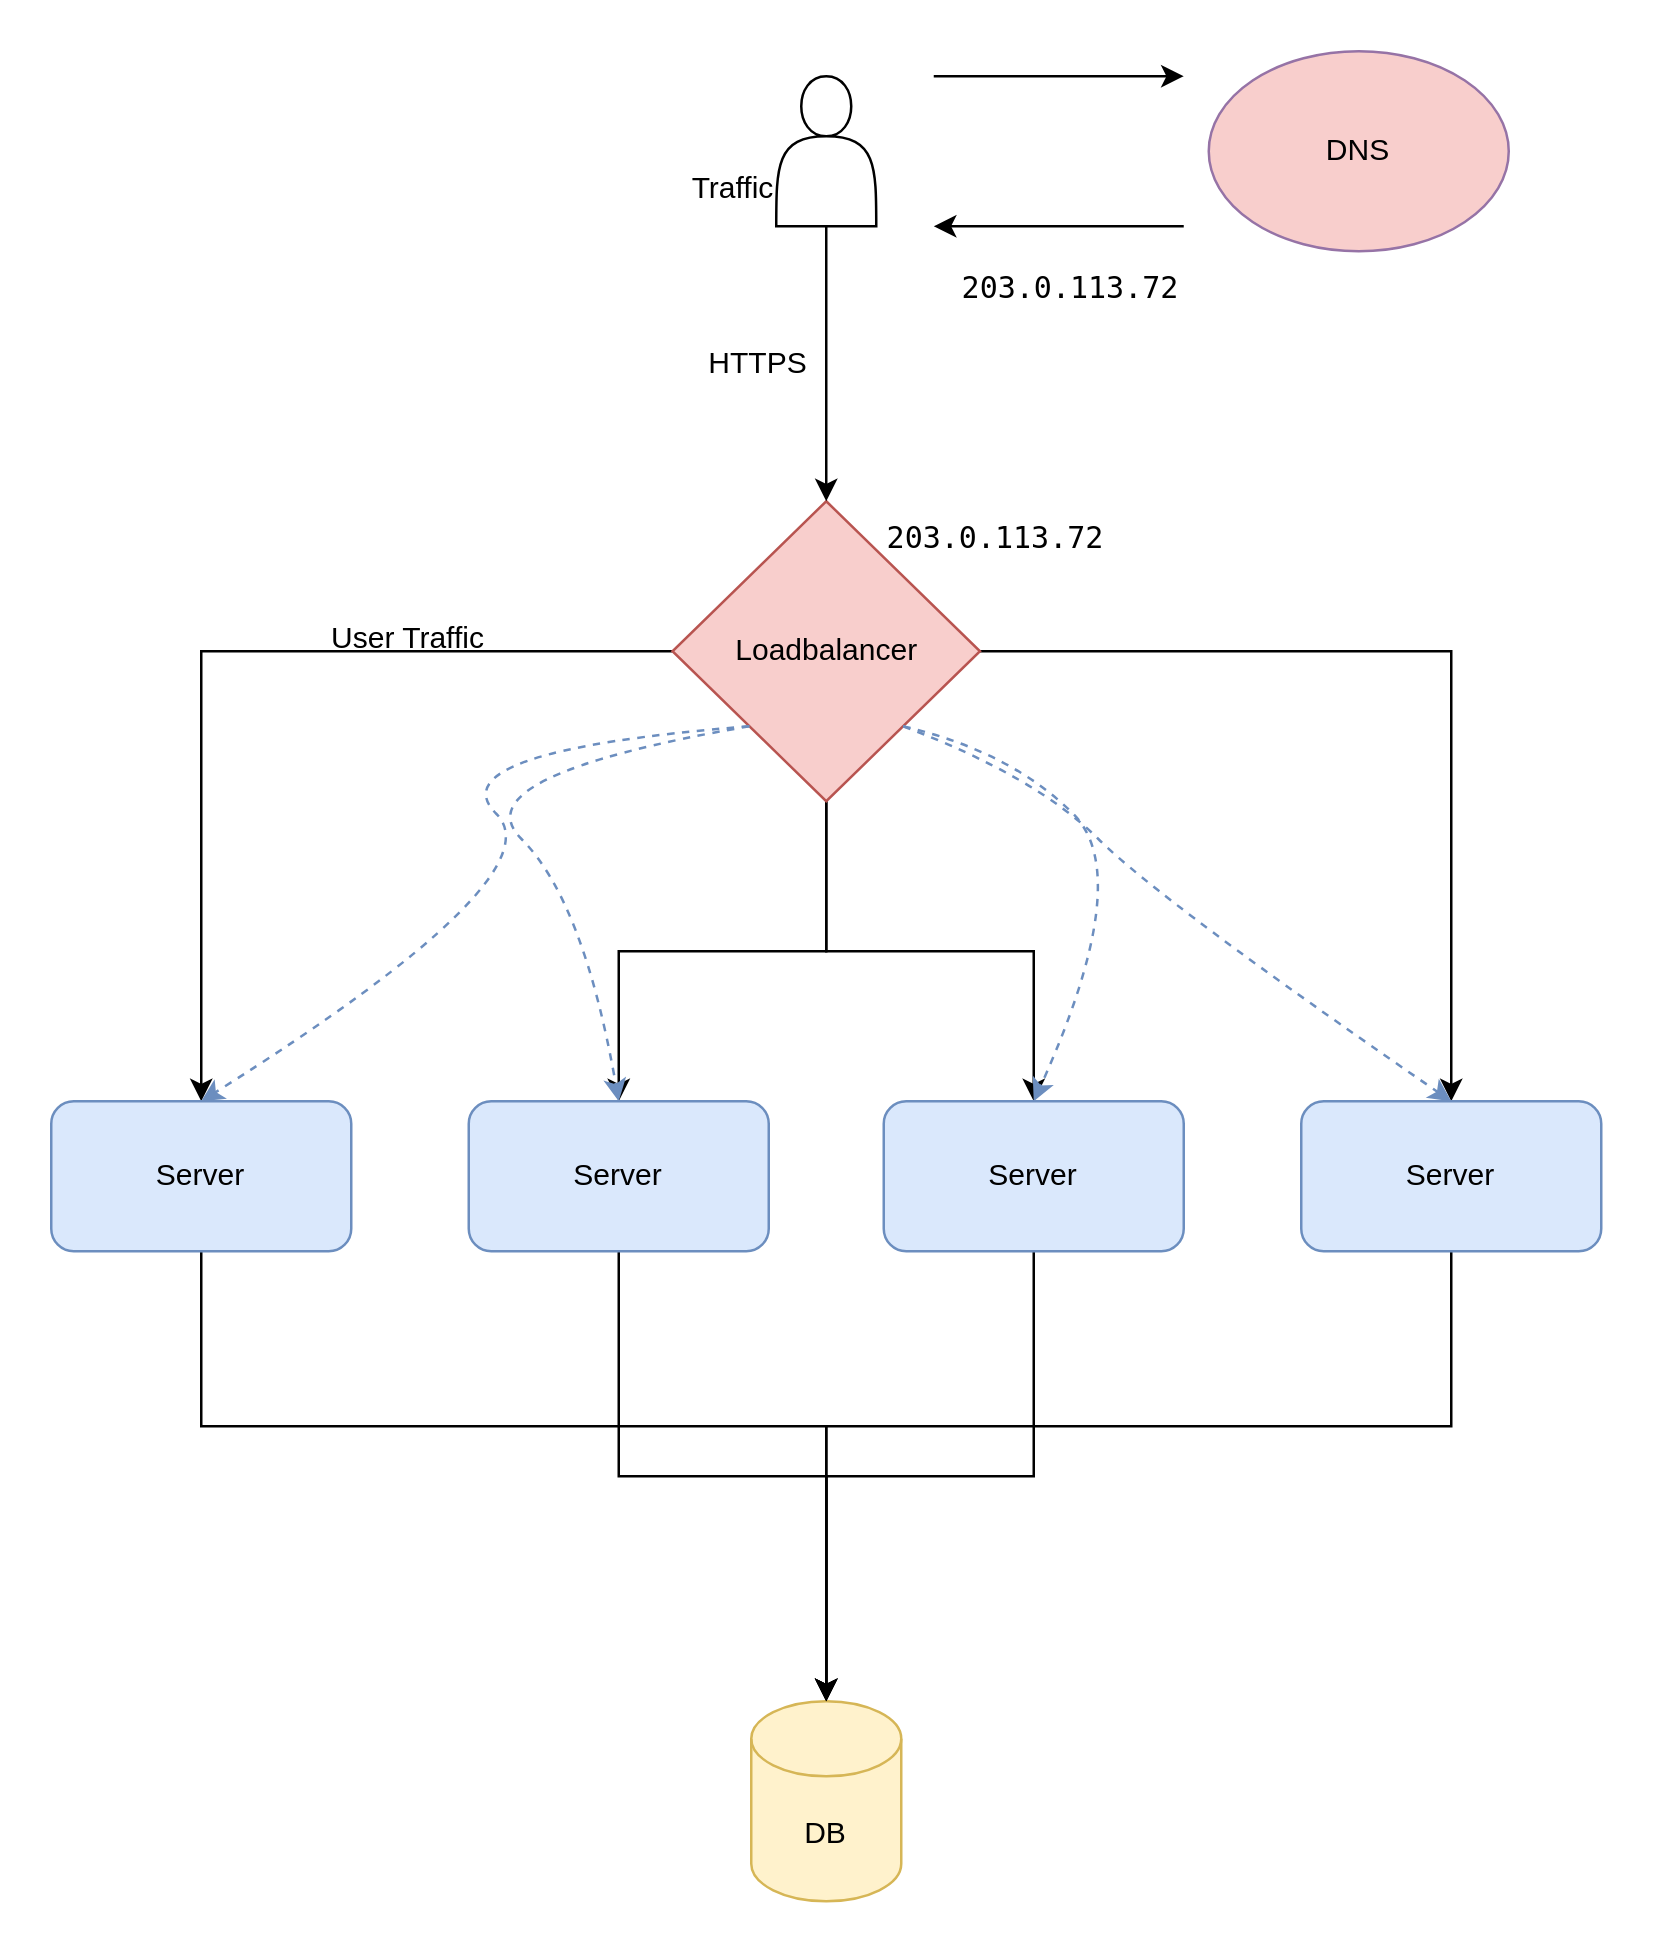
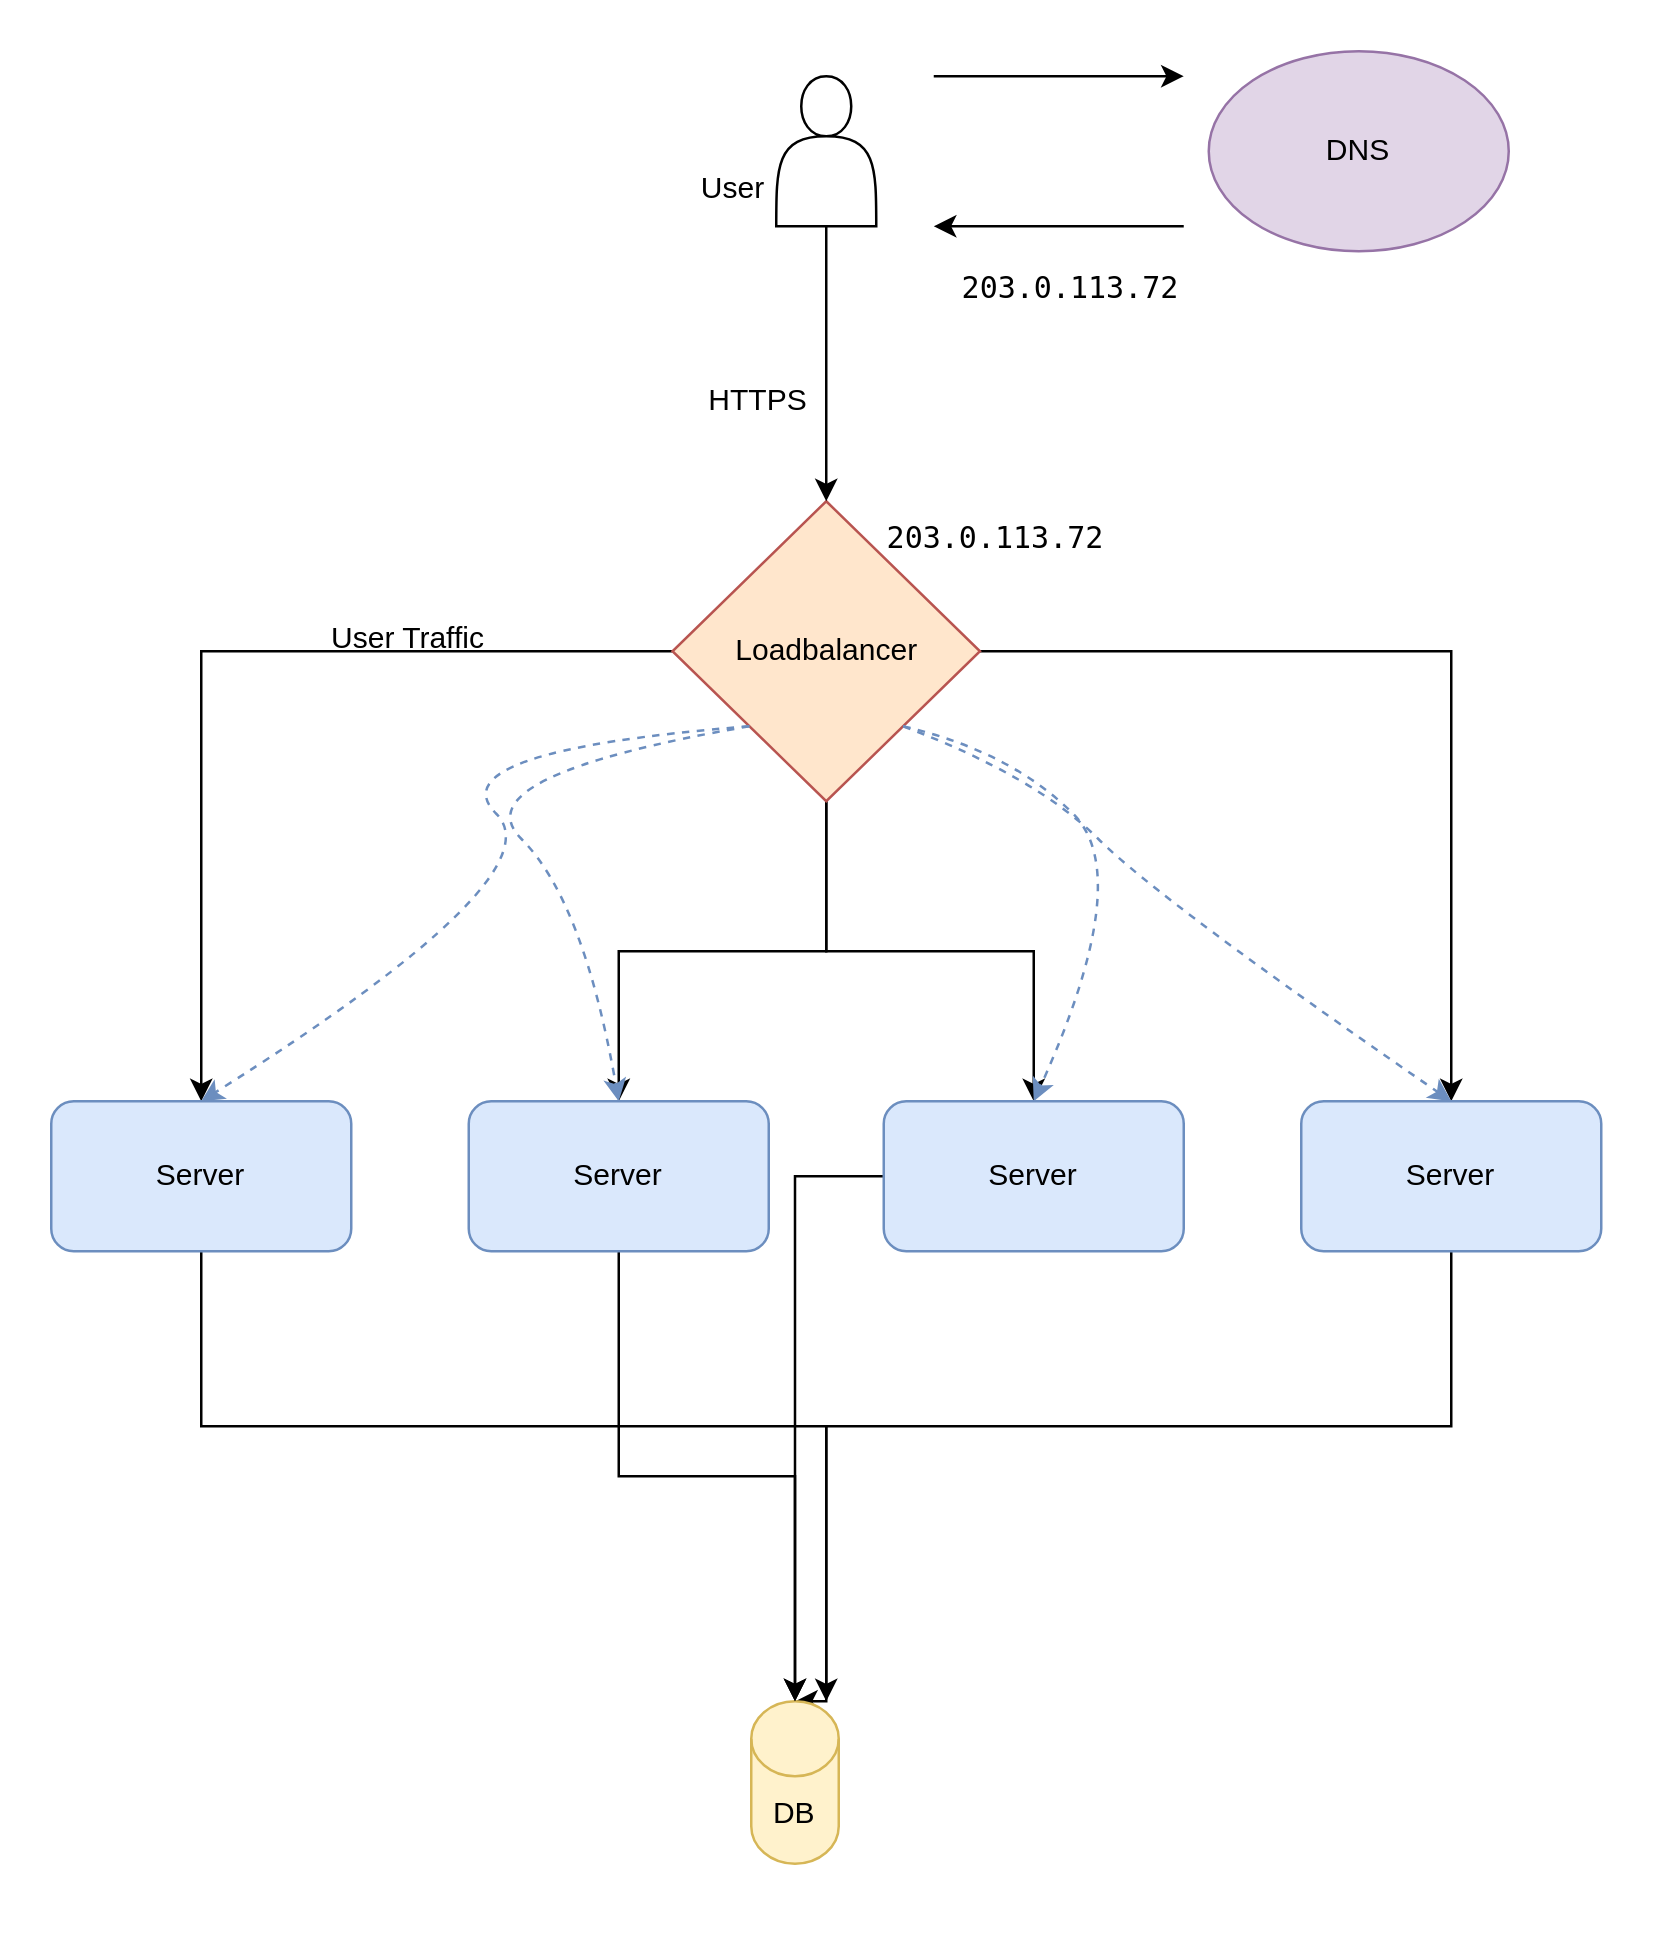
node "DNS": fillcolor #f8cecc -> #e1d5e7
node "Traffic": label "Traffic" -> "User"
node "HTTPS": moved (759, 364) -> (759, 401)
node "Loadbalancer": fillcolor #f8cecc -> #ffe6cc
node "DB": size 150x200 -> 88x163
